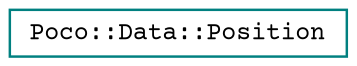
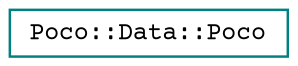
node "Poco::Data::Position": label "Poco::Data::Position" -> "Poco::Data::Poco"
